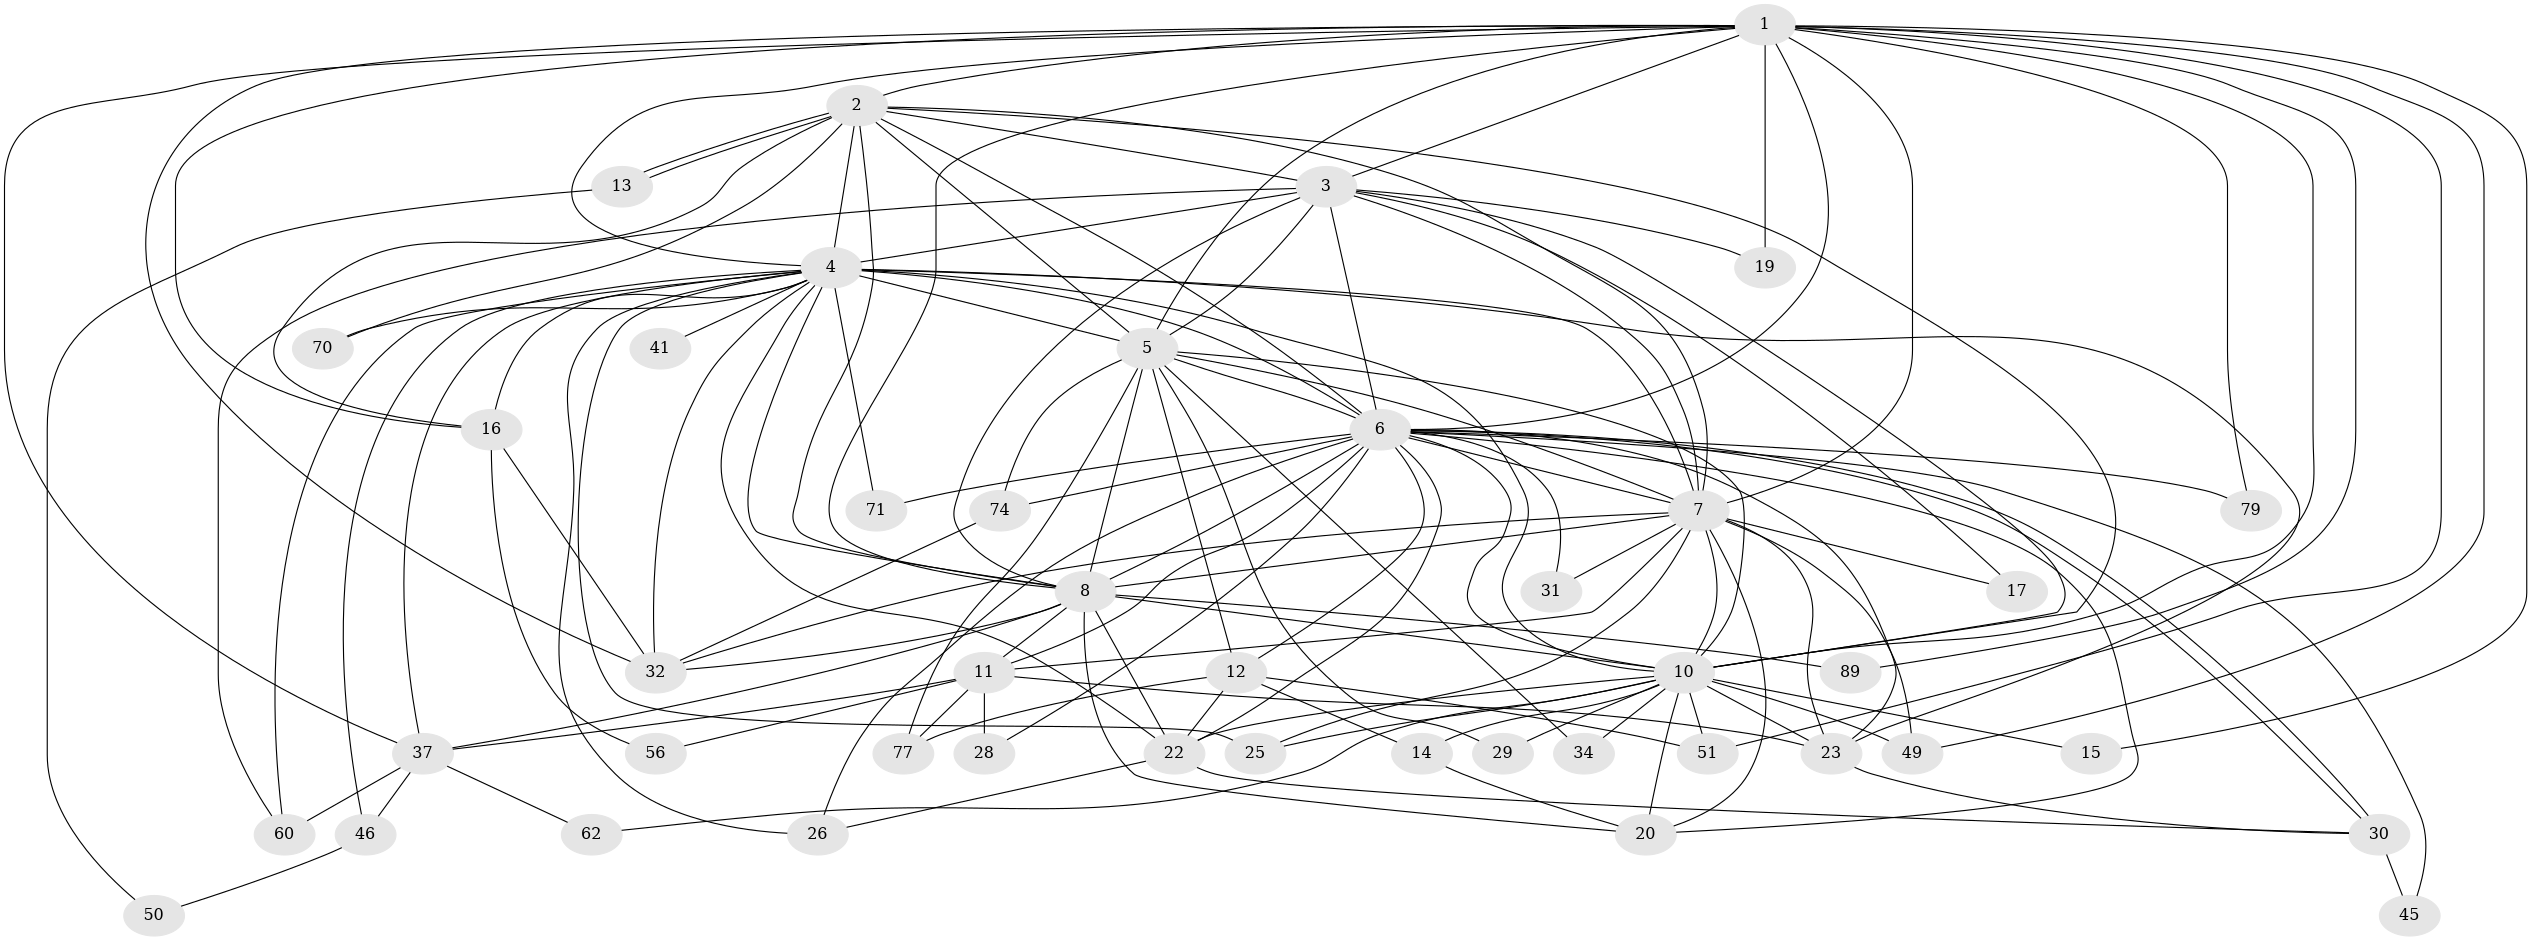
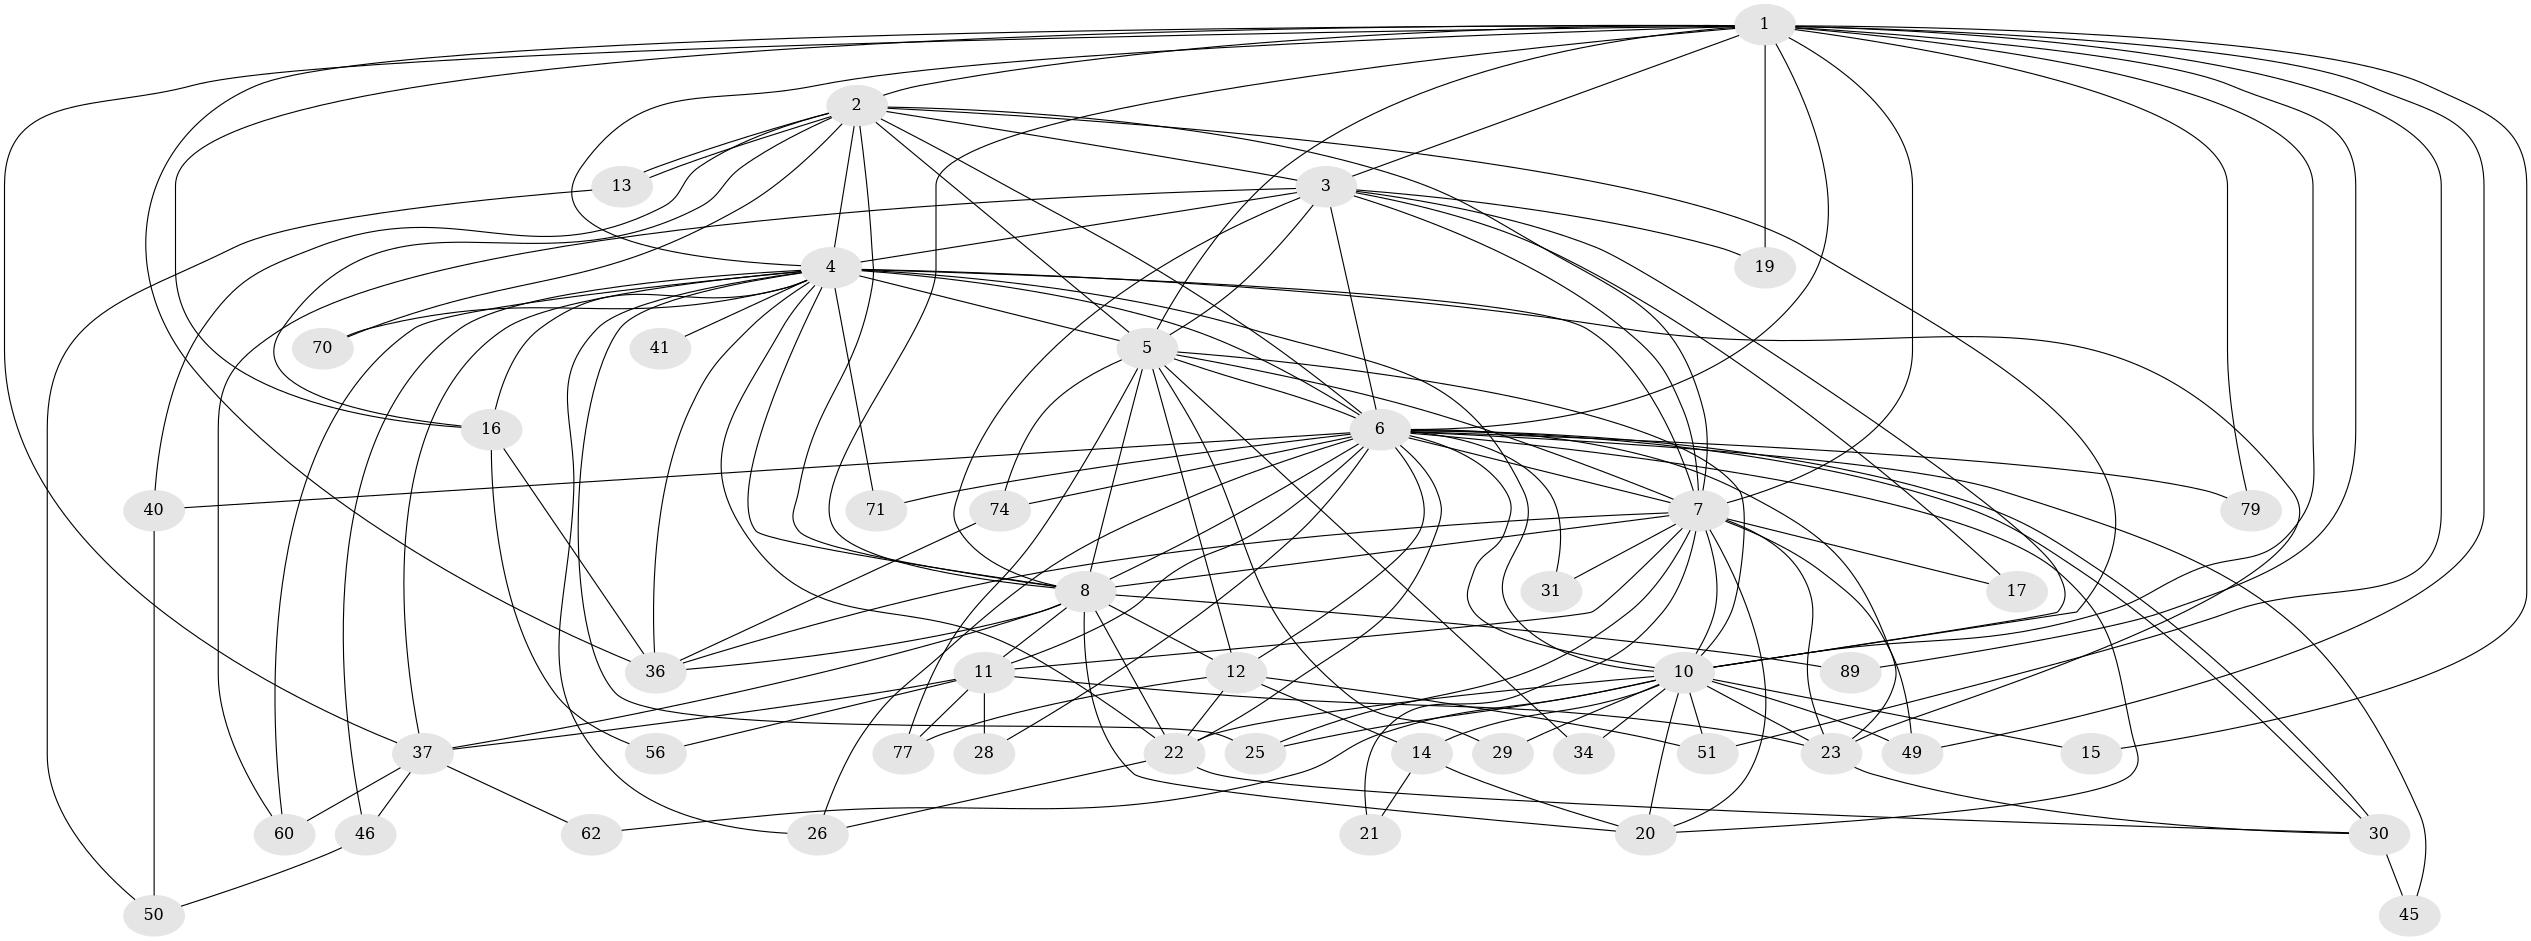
node "40": added
edge "8" -- "10": now "8" -- "12"
node "32": label "32" -> "36"
node "21": added
